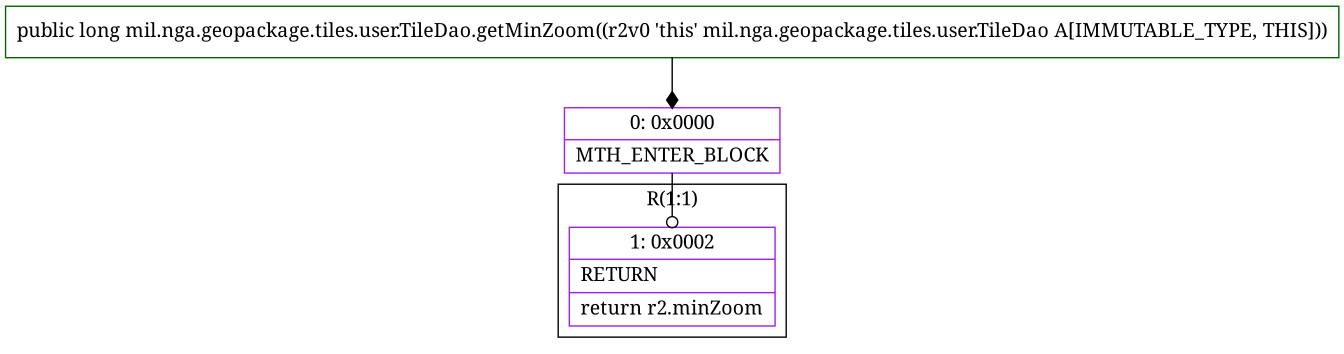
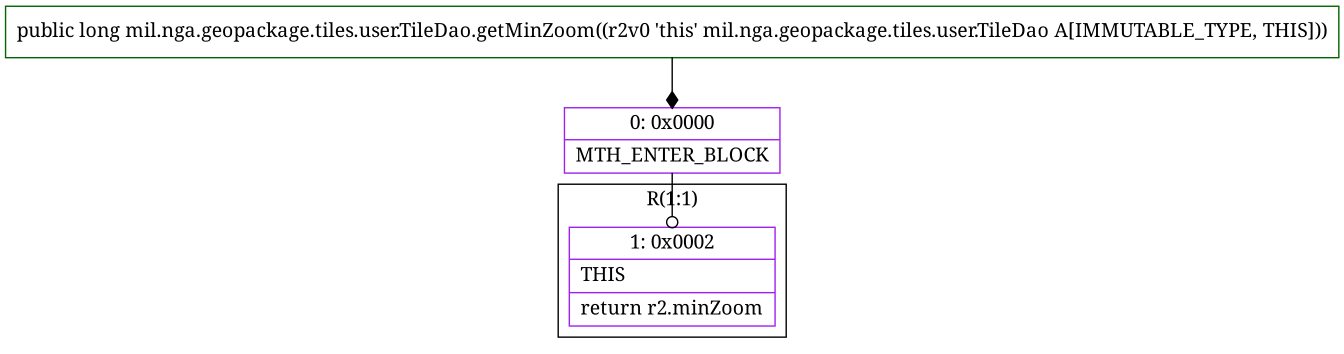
node "1: 0x0002": text "RETURN" -> "THIS"
